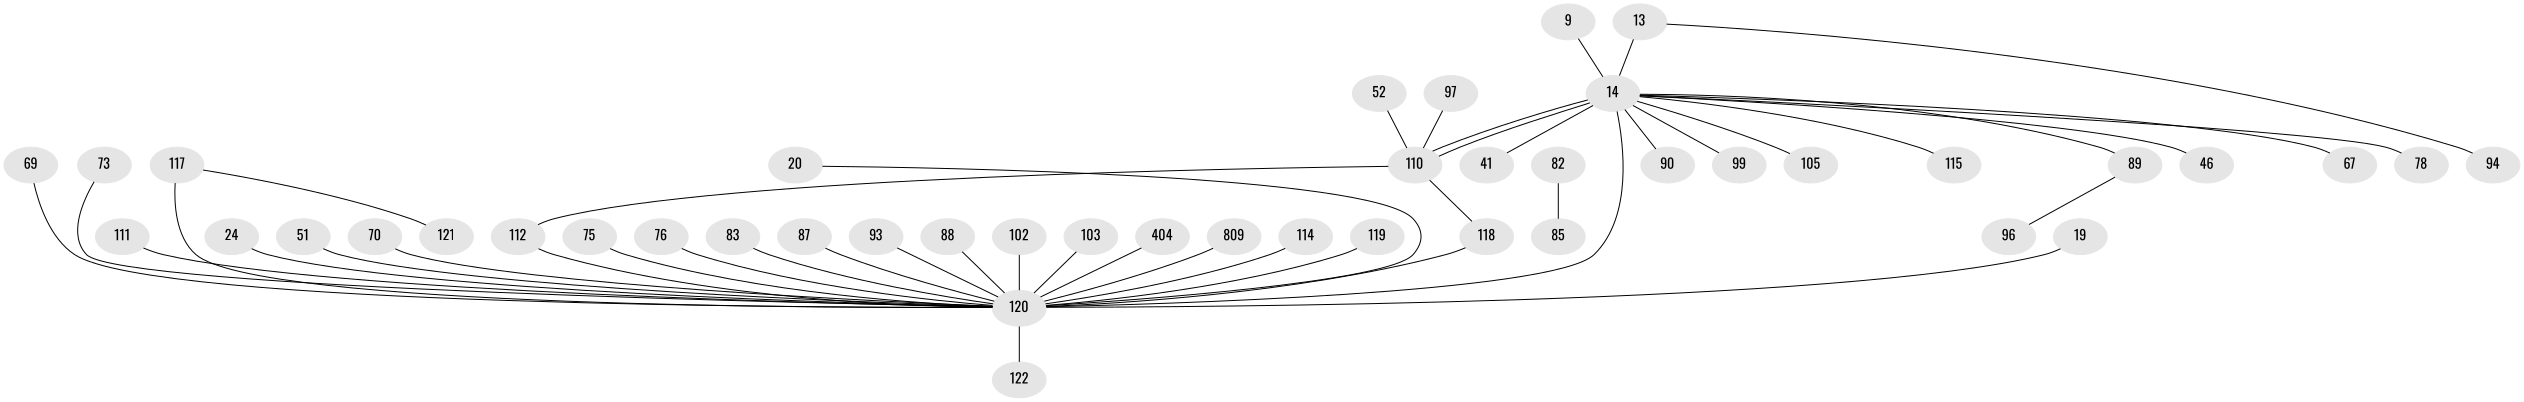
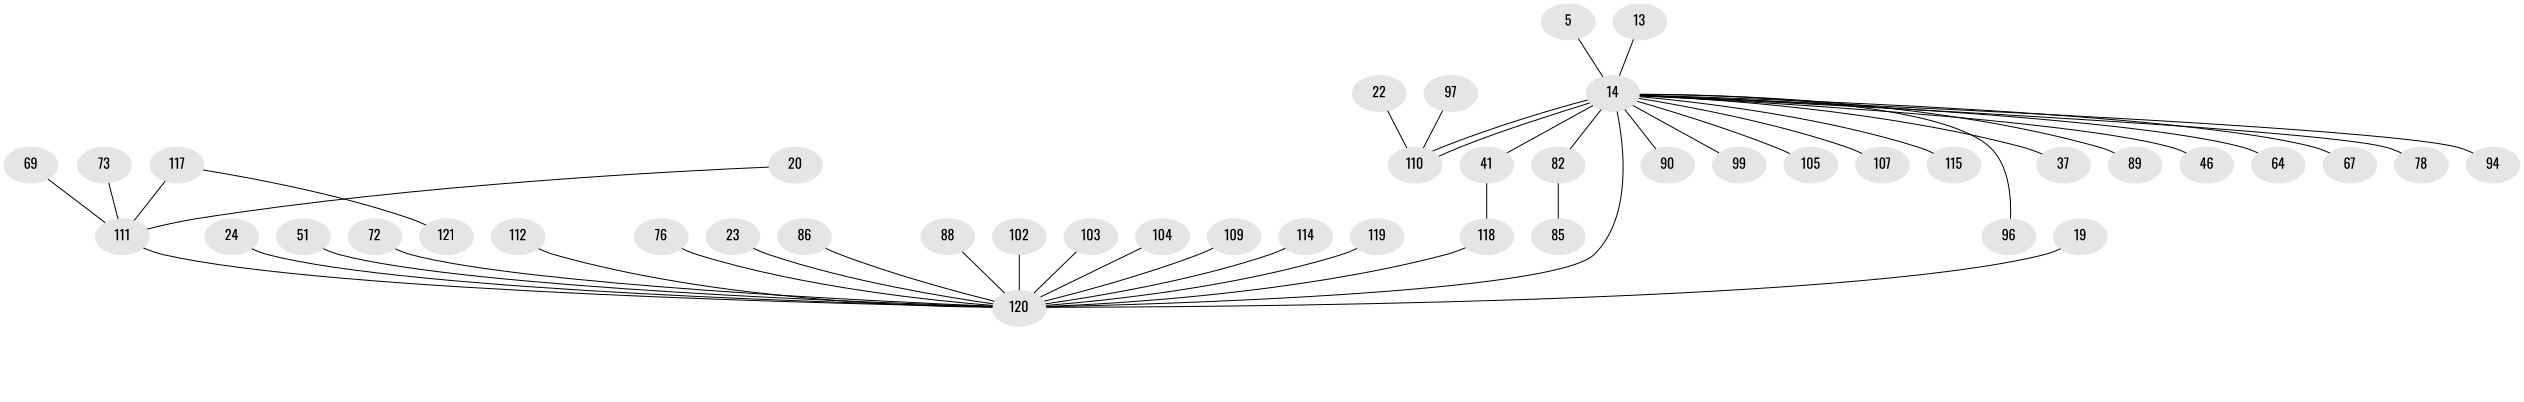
node "9": label "9" -> "5"
edge "13" -- "94": now "14" -- "94"
node "52": label "52" -> "22"
edge "14" -- "82": added
node "107": added
node "37": added
node "64": added
edge "110" -- "112": removed
edge "20" -- "120": now "20" -- "111"
edge "110" -- "118": now "41" -- "118"
edge "89" -- "96": now "14" -- "96"
node "70": label "70" -> "72"
node "75": removed
node "83": label "83" -> "23"
node "87": label "87" -> "86"
node "93": removed
node "404": label "404" -> "104"
node "809": label "809" -> "109"
edge "73" -- "120": now "73" -- "111"
edge "69" -- "120": now "69" -- "111"
edge "117" -- "120": now "117" -- "111"
node "122": removed
